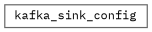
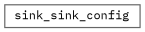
node "kafka_sink_config": label "kafka_sink_config" -> "sink_sink_config"
